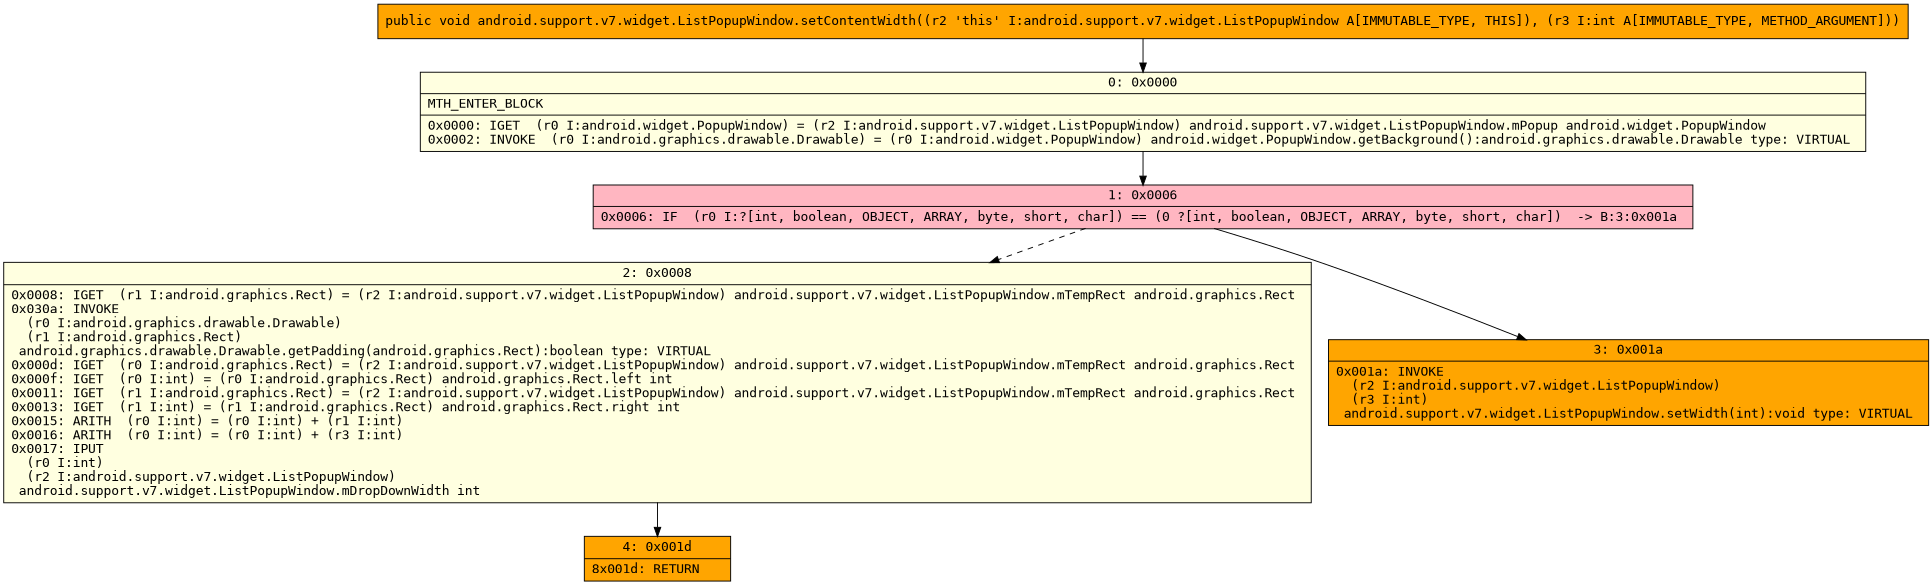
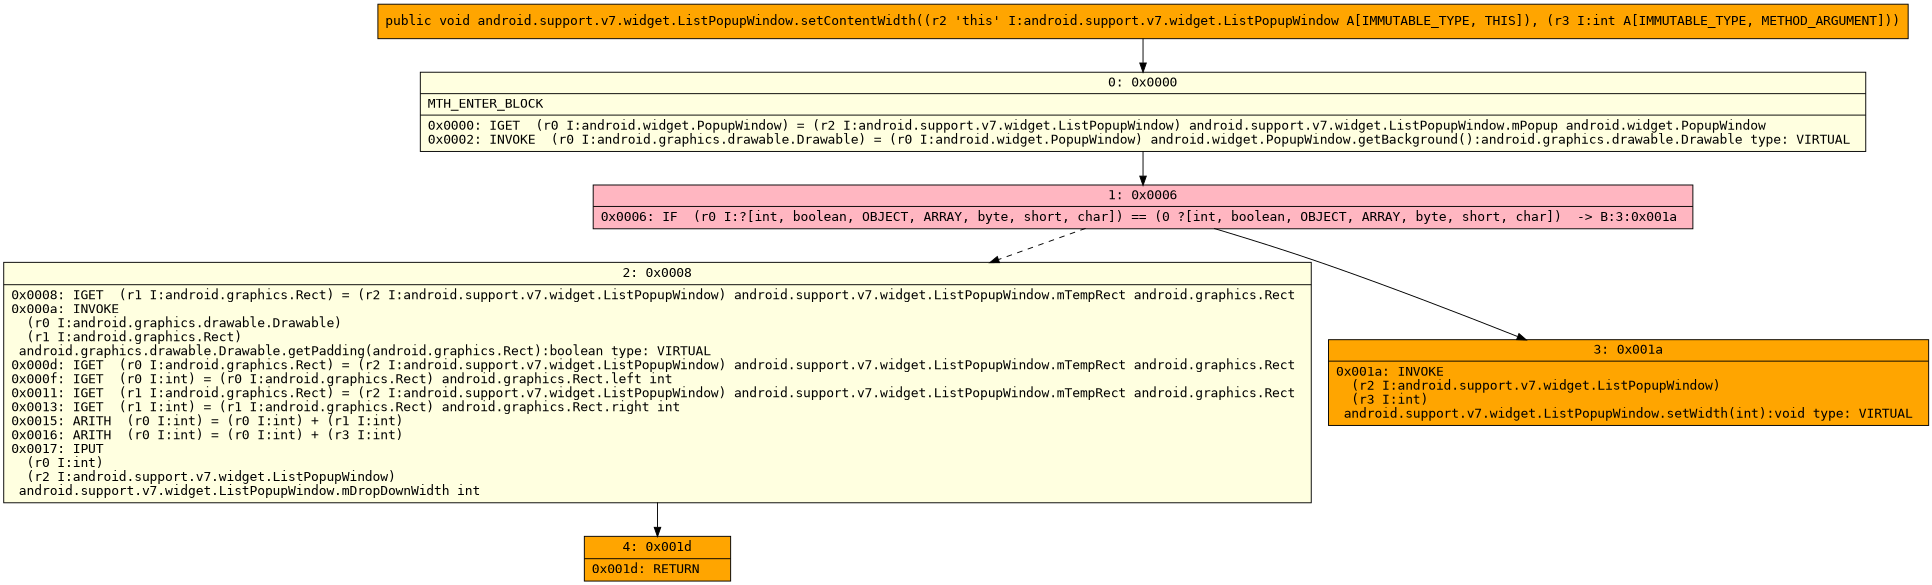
node "2: 0x0008": text "0x030a: INVOKE" -> "0x000a: INVOKE"
node "4: 0x001d": text "8x001d: RETURN" -> "0x001d: RETURN"
